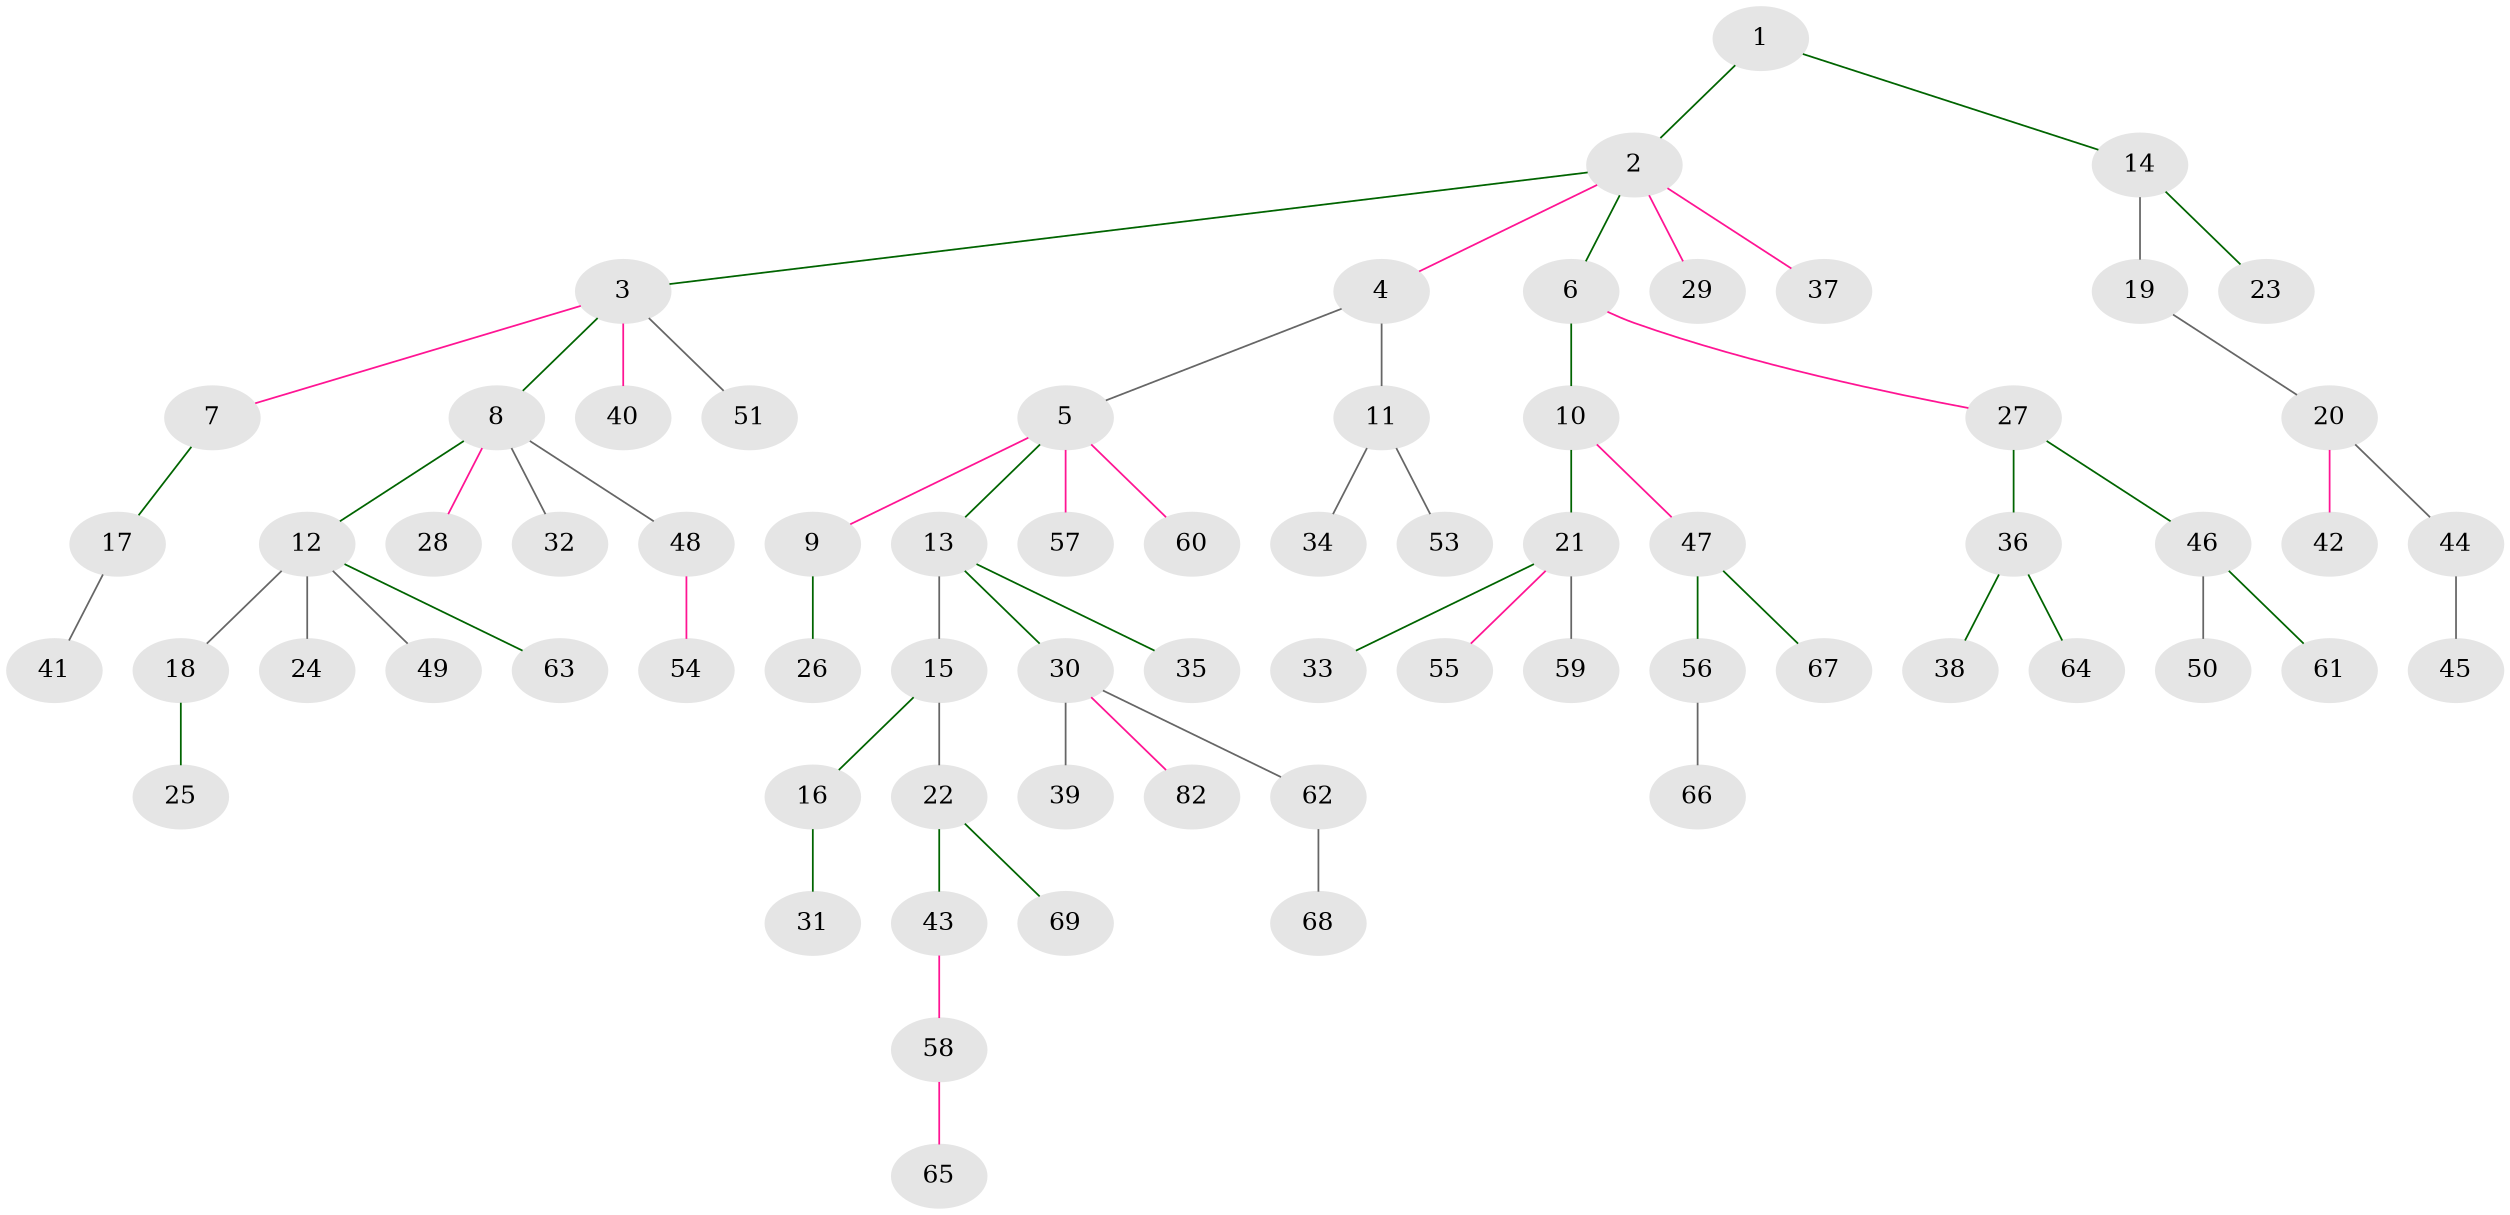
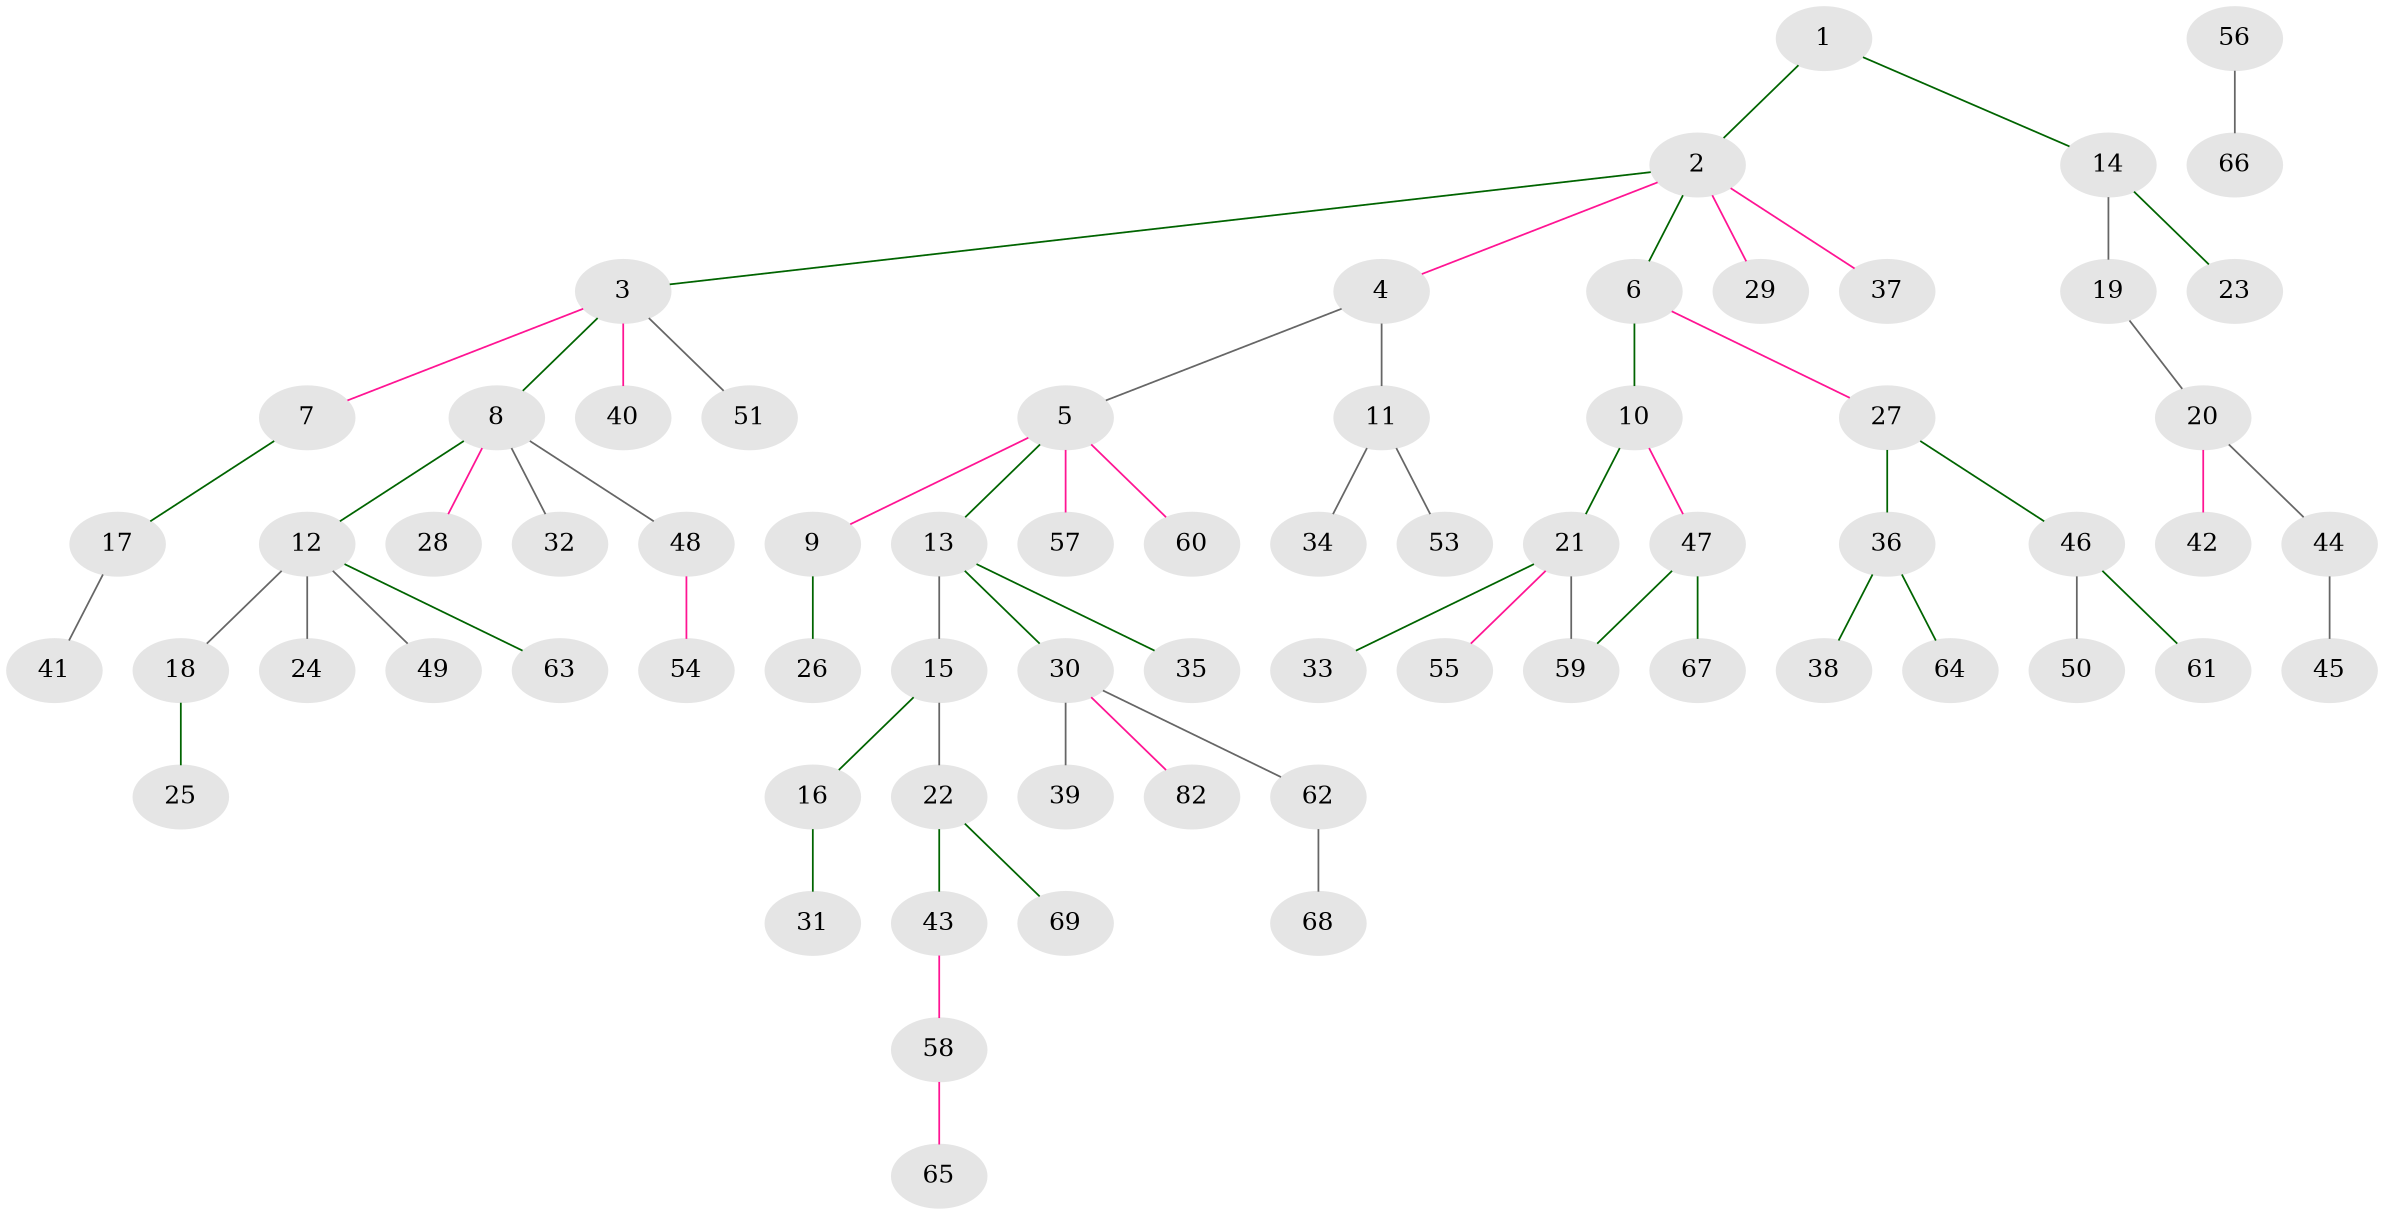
edge "47" -- "56": now "47" -- "59"
